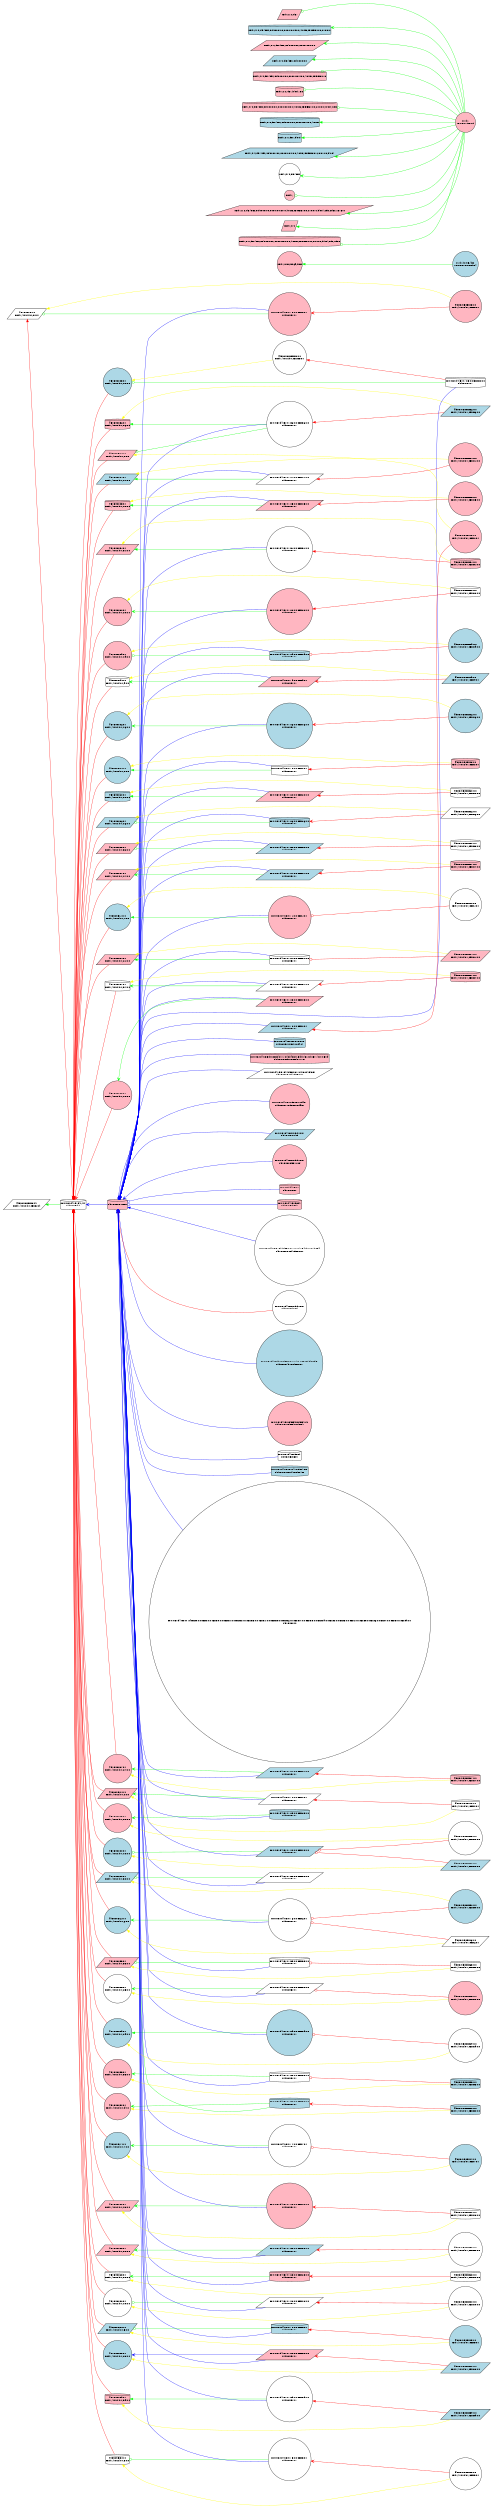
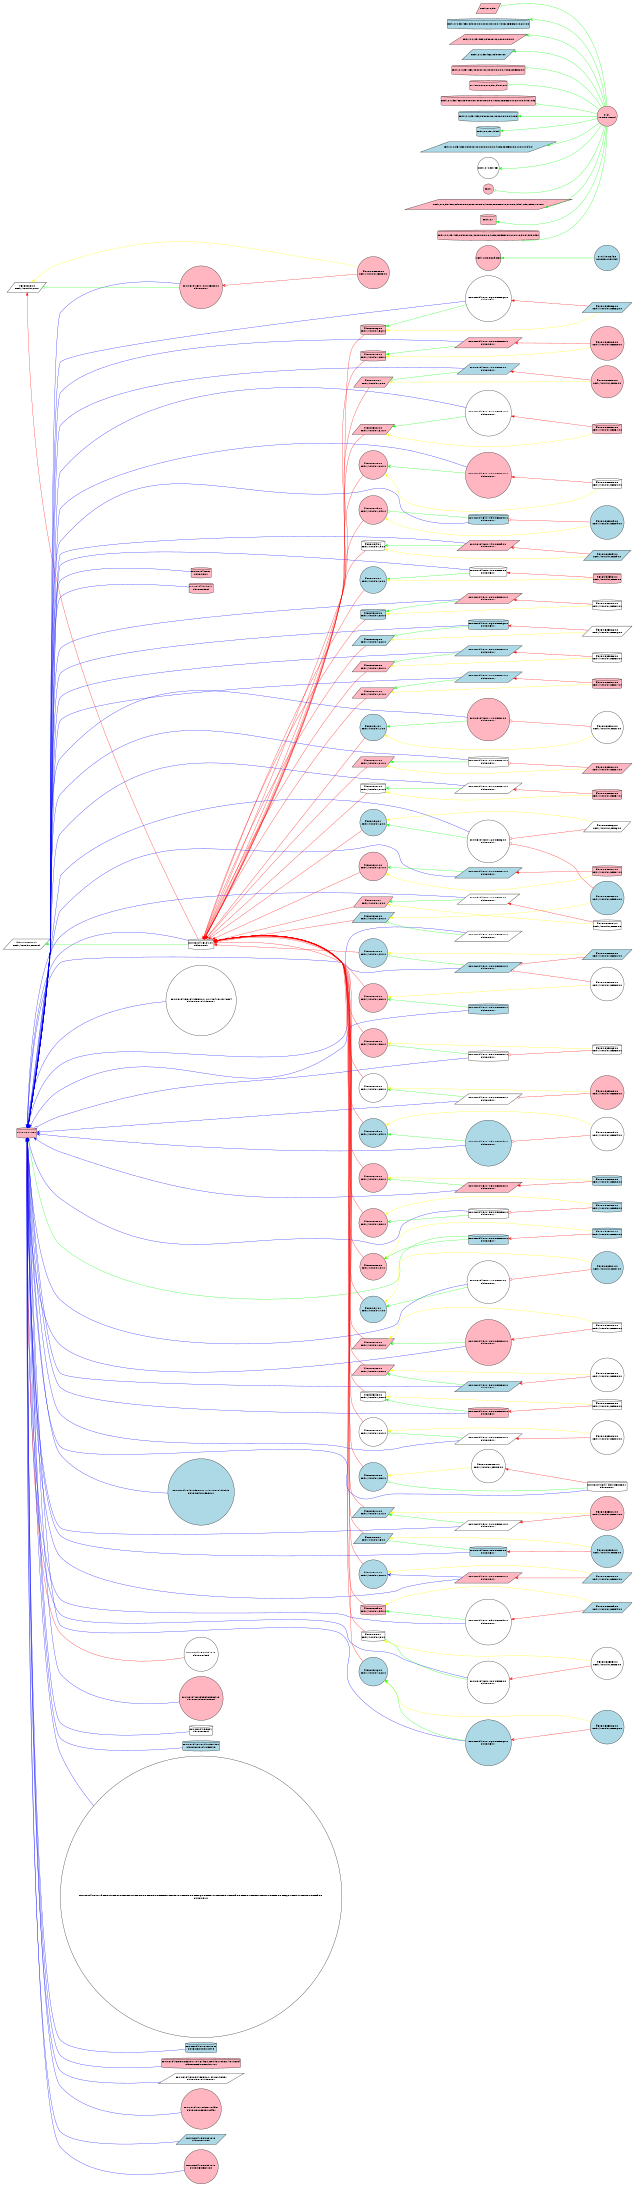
node "path:/sys/dev/block/8:1": label "path:/sys/dev/block/8:1" -> "environment:/sys/dev/block/8:1"
node "path:/sys": shape parallelogram -> cylinder
edge "commandline:mv 36.txt test36.txt pidname:mv" -> "filename:0.txt path:/intrusion/0.txt": now "commandline:mv 0.txt test0.txt pidname:mv" -> "filename:0.txt path:/intrusion/0.txt"
node "filename:test18.txt path:/intrusion/test18.txt": added
edge "pidname:System" -> "commandline:/bin/sh pidname:sh": reversed
node "filename:33.txt path:/intrusion/33.txt": shape parallelogram -> circle
